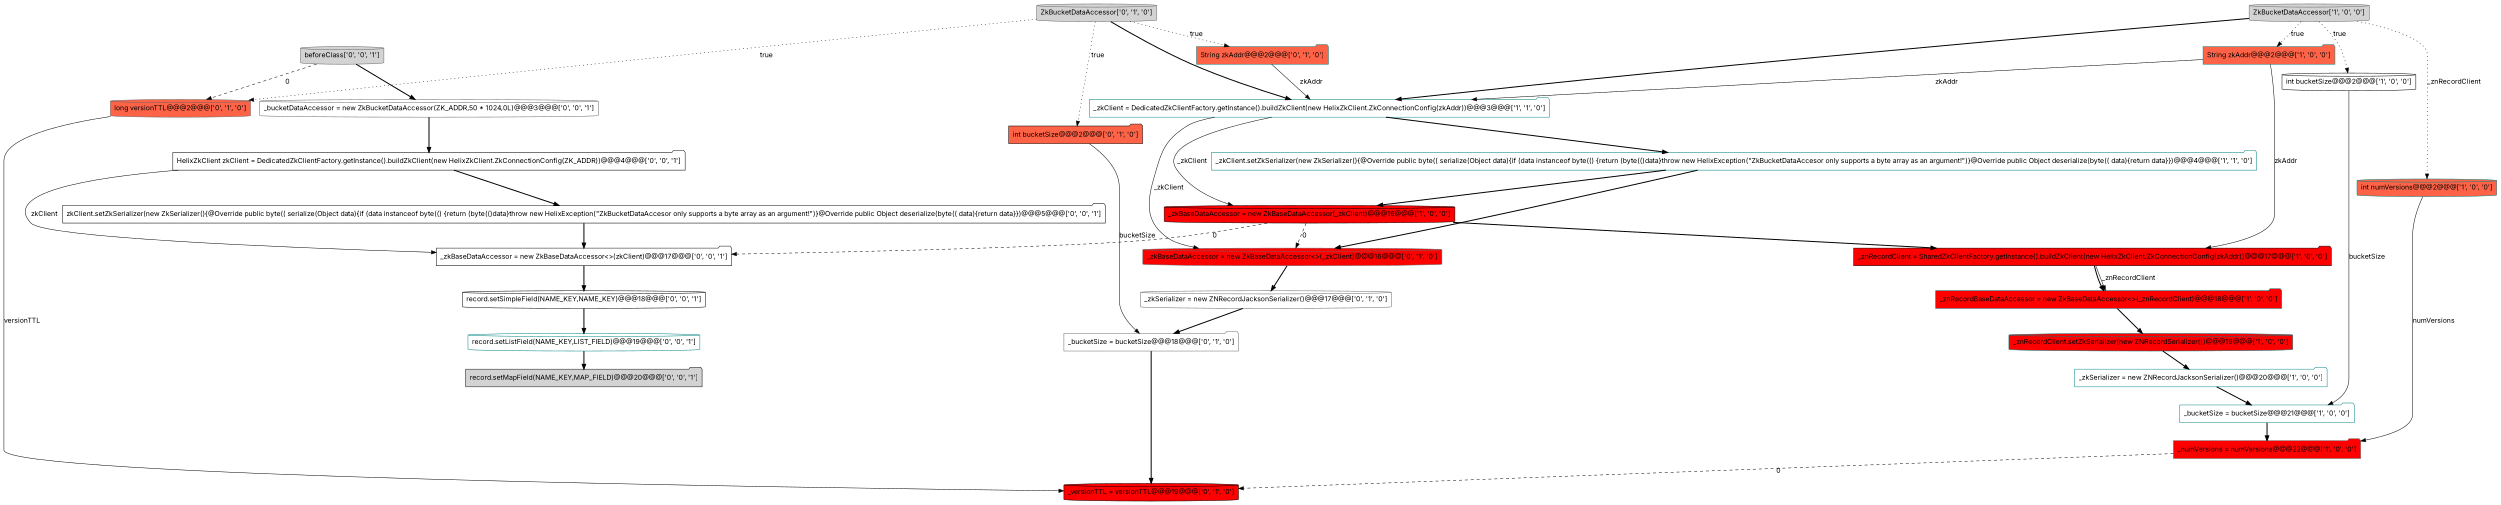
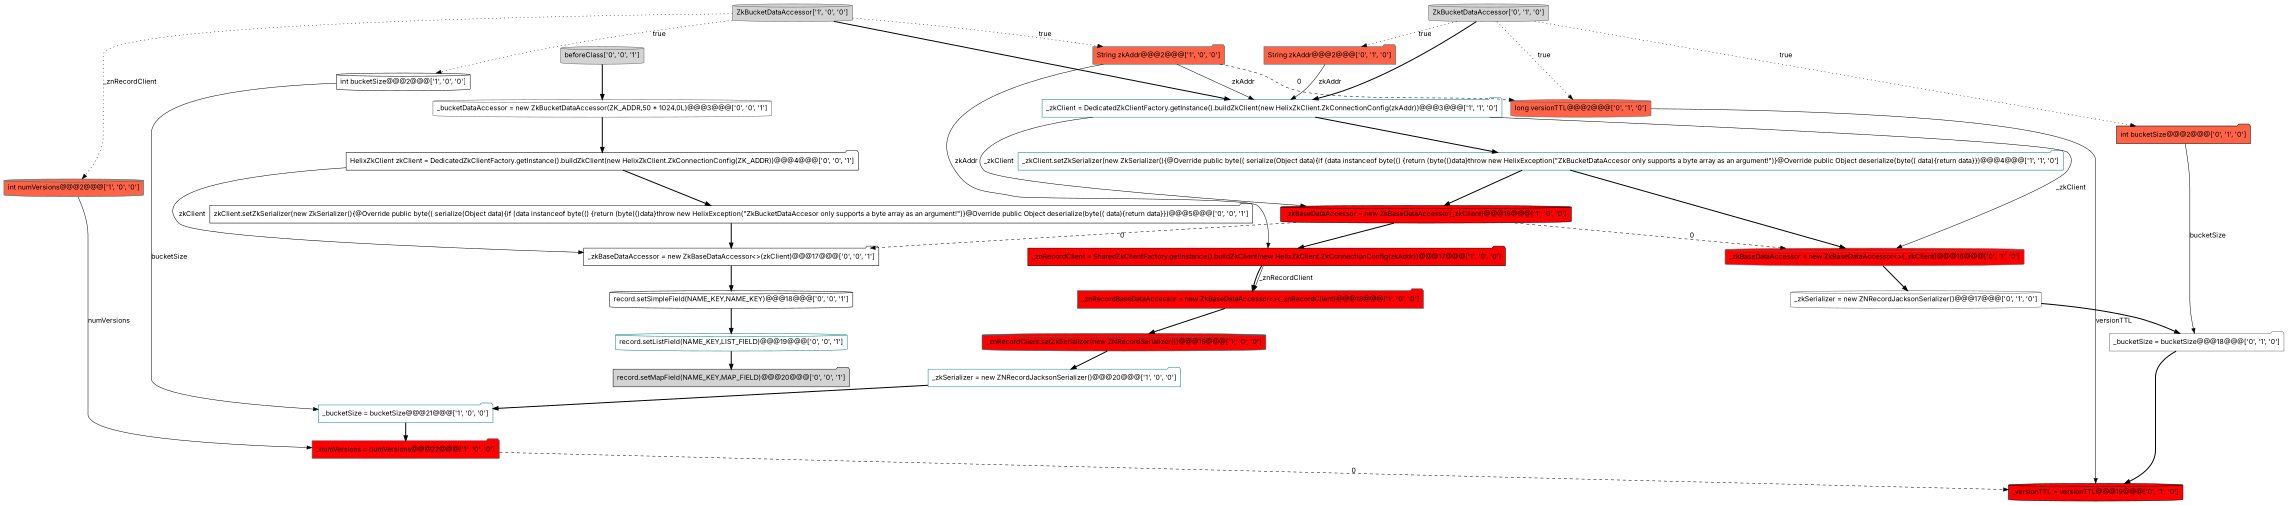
edge "beforeClass['0', '0', '1']" -> "long versionTTL@@@2@@@['0', '1', '0']": now "String zkAddr@@@2@@@['1', '0', '0']" -> "long versionTTL@@@2@@@['0', '1', '0']"
